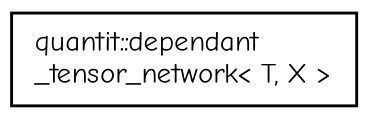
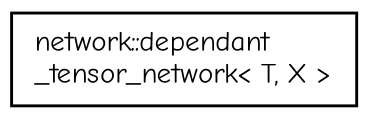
node "quantit::dependant _tensor_network< T, X >": label "quantit::dependant _tensor_network< T, X >" -> "network::dependant _tensor_network< T, X >"
